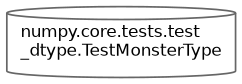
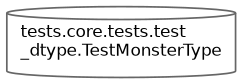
node "numpy.core.tests.test _dtype.TestMonsterType": label "numpy.core.tests.test _dtype.TestMonsterType" -> "tests.core.tests.test _dtype.TestMonsterType"
